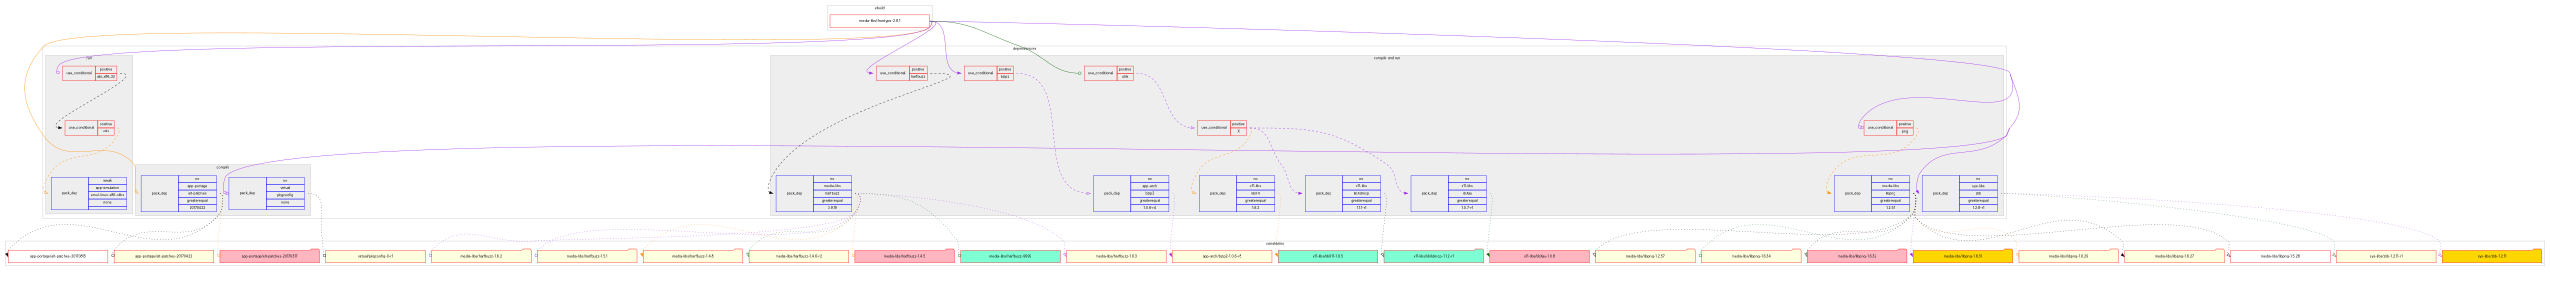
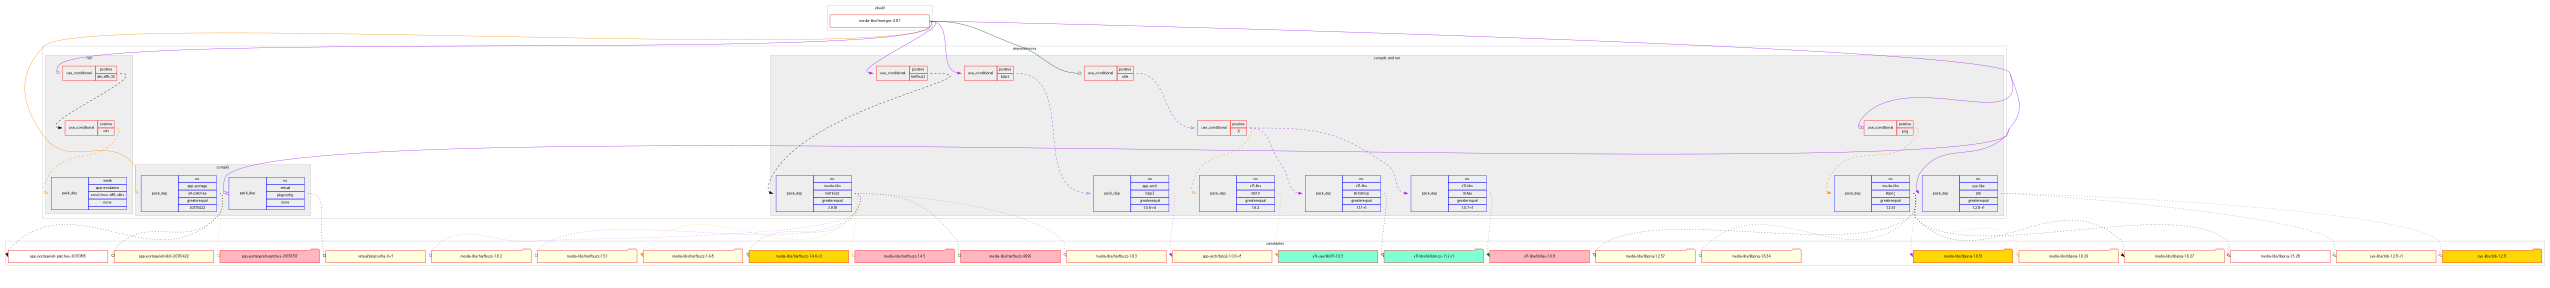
node "app-portage/elt-patches-20170422": label "app-portage/elt-patches-20170422" -> "app-portage/elt-libX-20170422"
node "media-libs/harfbuzz-1.4.6-r2": fillcolor lightyellow -> gold
node "media-libs/harfbuzz-9999": fillcolor aquamarine -> lightpink
node "x11-libs/libX11-1.6.5": label "x11-libs/libX11-1.6.5" -> "x11-use/libX11-1.6.5"
node "media-libs/libpng-1.6.32": removed
